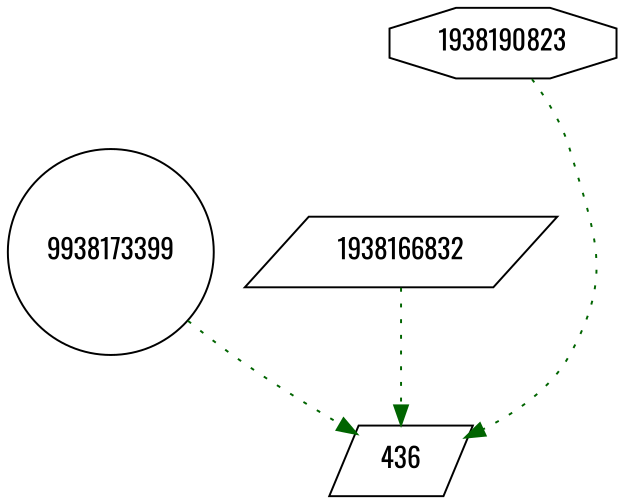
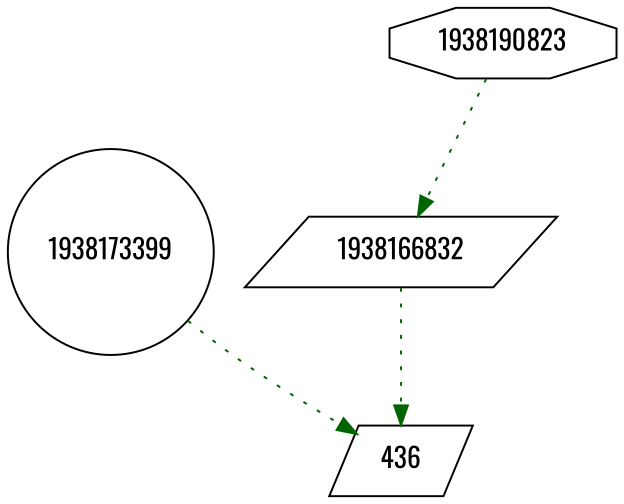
node "9938173399": label "9938173399" -> "1938173399"
edge "1938190823" -> "436": now "1938190823" -> "1938166832"
